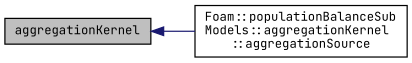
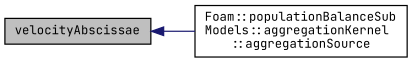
node "aggregationKernel": label "aggregationKernel" -> "velocityAbscissae"
